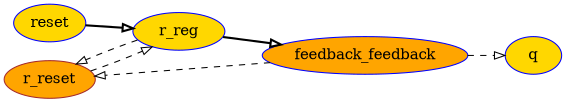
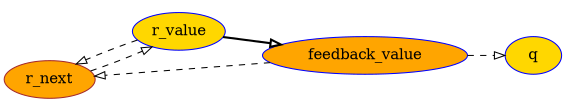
node "reset": removed
node "r_reg": label "r_reg" -> "r_value"
node "feedback_feedback": label "feedback_feedback" -> "feedback_value"
node "r_reset": label "r_reset" -> "r_next"
